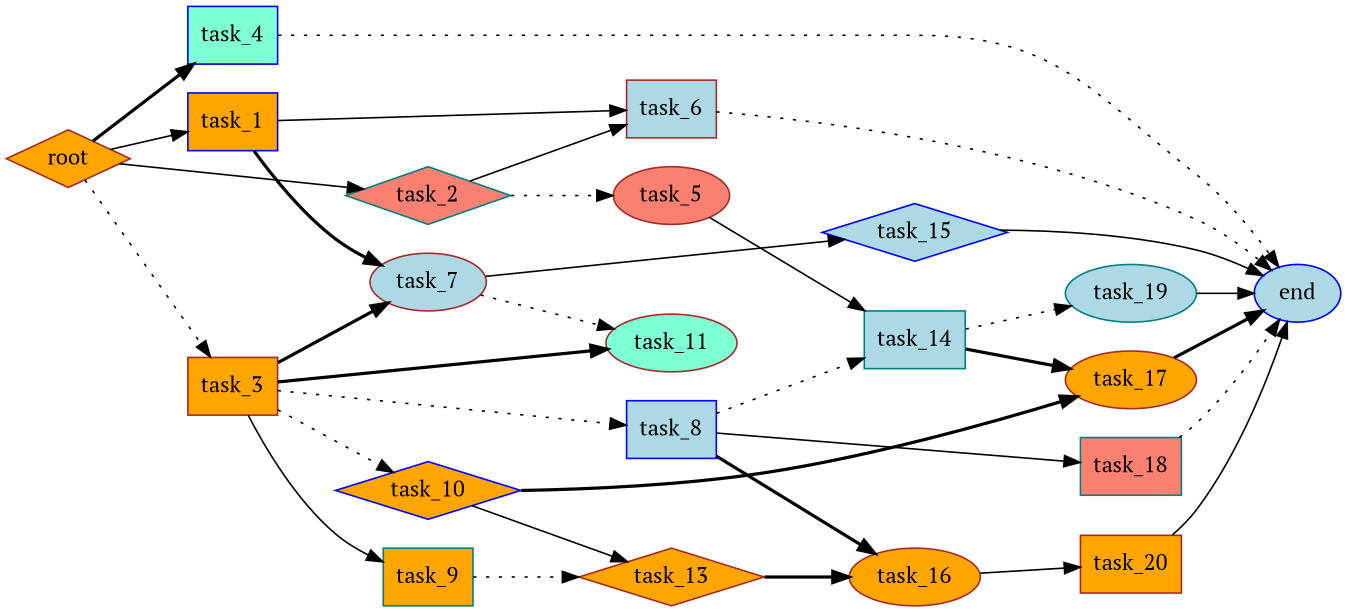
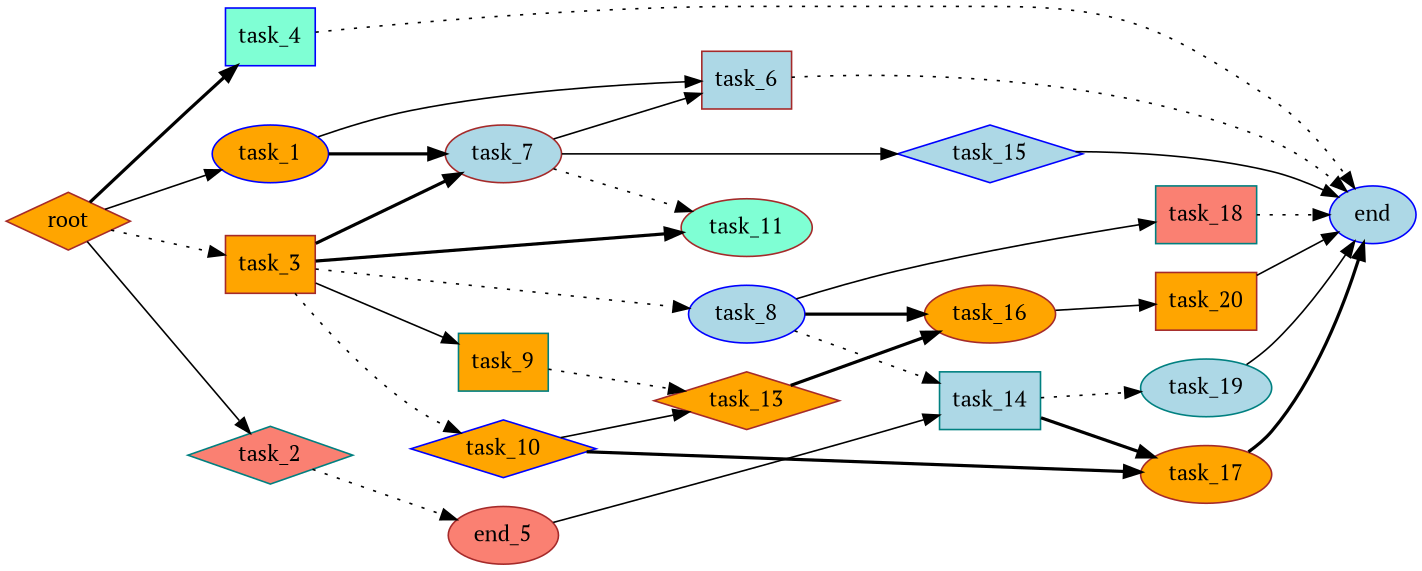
node "task_1": shape box -> ellipse
edge "task_2" -> "task_6": now "task_7" -> "task_6"
node "task_5": label "task_5" -> "end_5"
node "task_8": shape box -> ellipse
